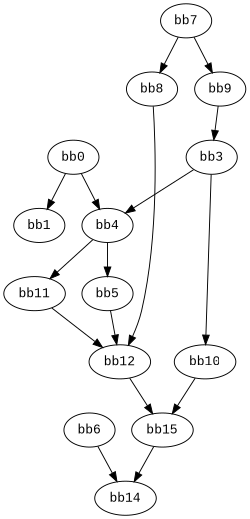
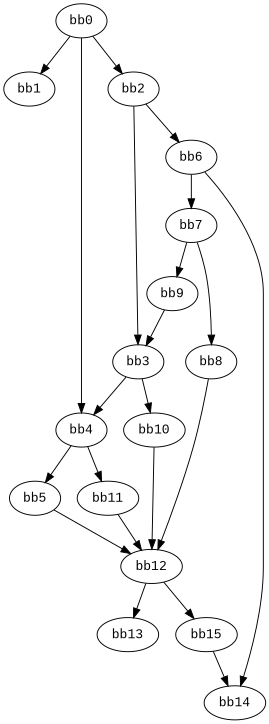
node "bb2": added
edge "bb6" -> "bb7": added
edge "bb10" -> "bb15": now "bb10" -> "bb12"
node "bb13": added
